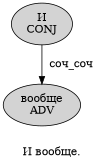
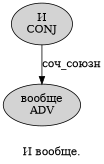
edge "И CONJ" -> "вообще ADV": label "соч_соч" -> "соч_союзн"
